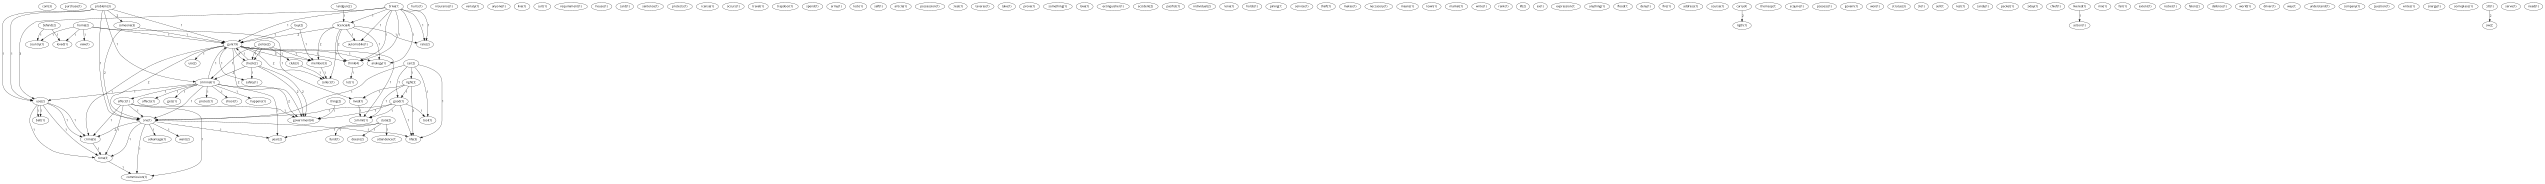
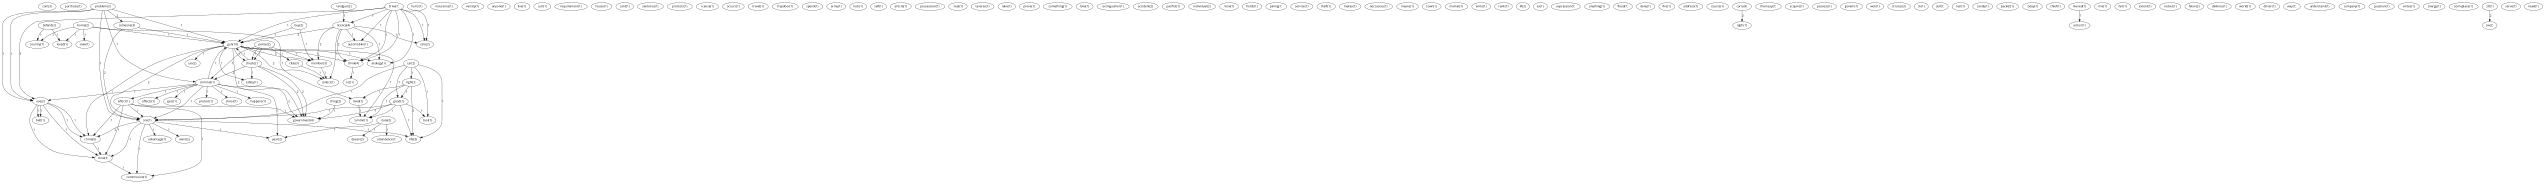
node "fund(1)": removed
